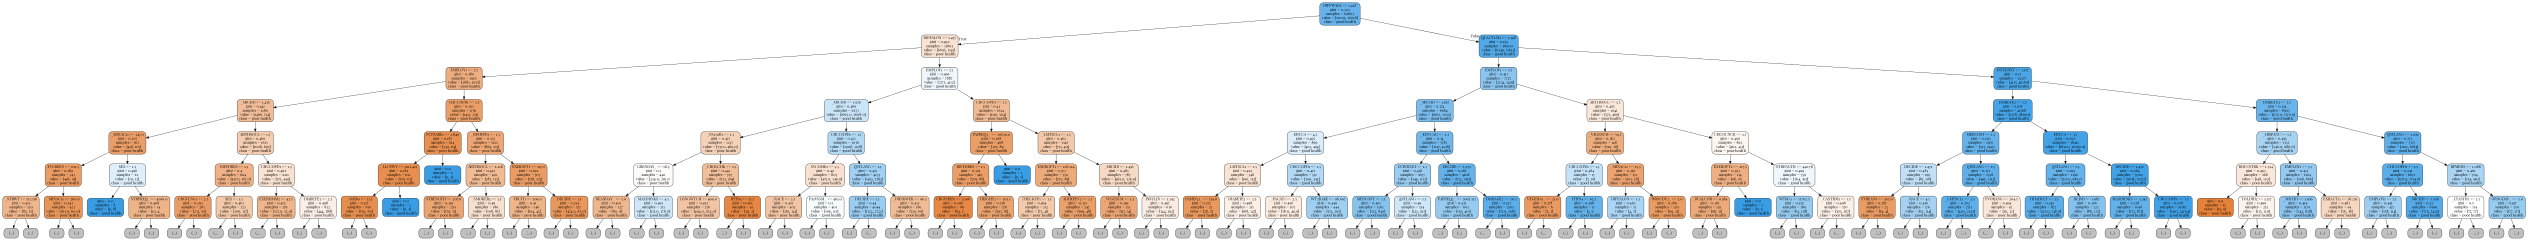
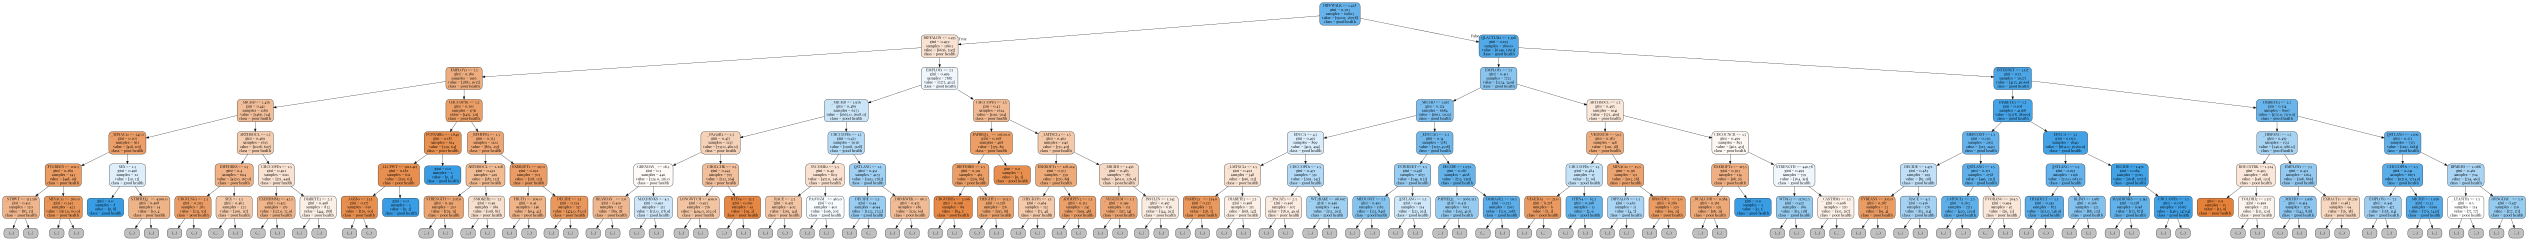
node "gini = 0.0 samples = 3 value = [0, 3] class = good health": fillcolor #399de5 -> #e88f4f
